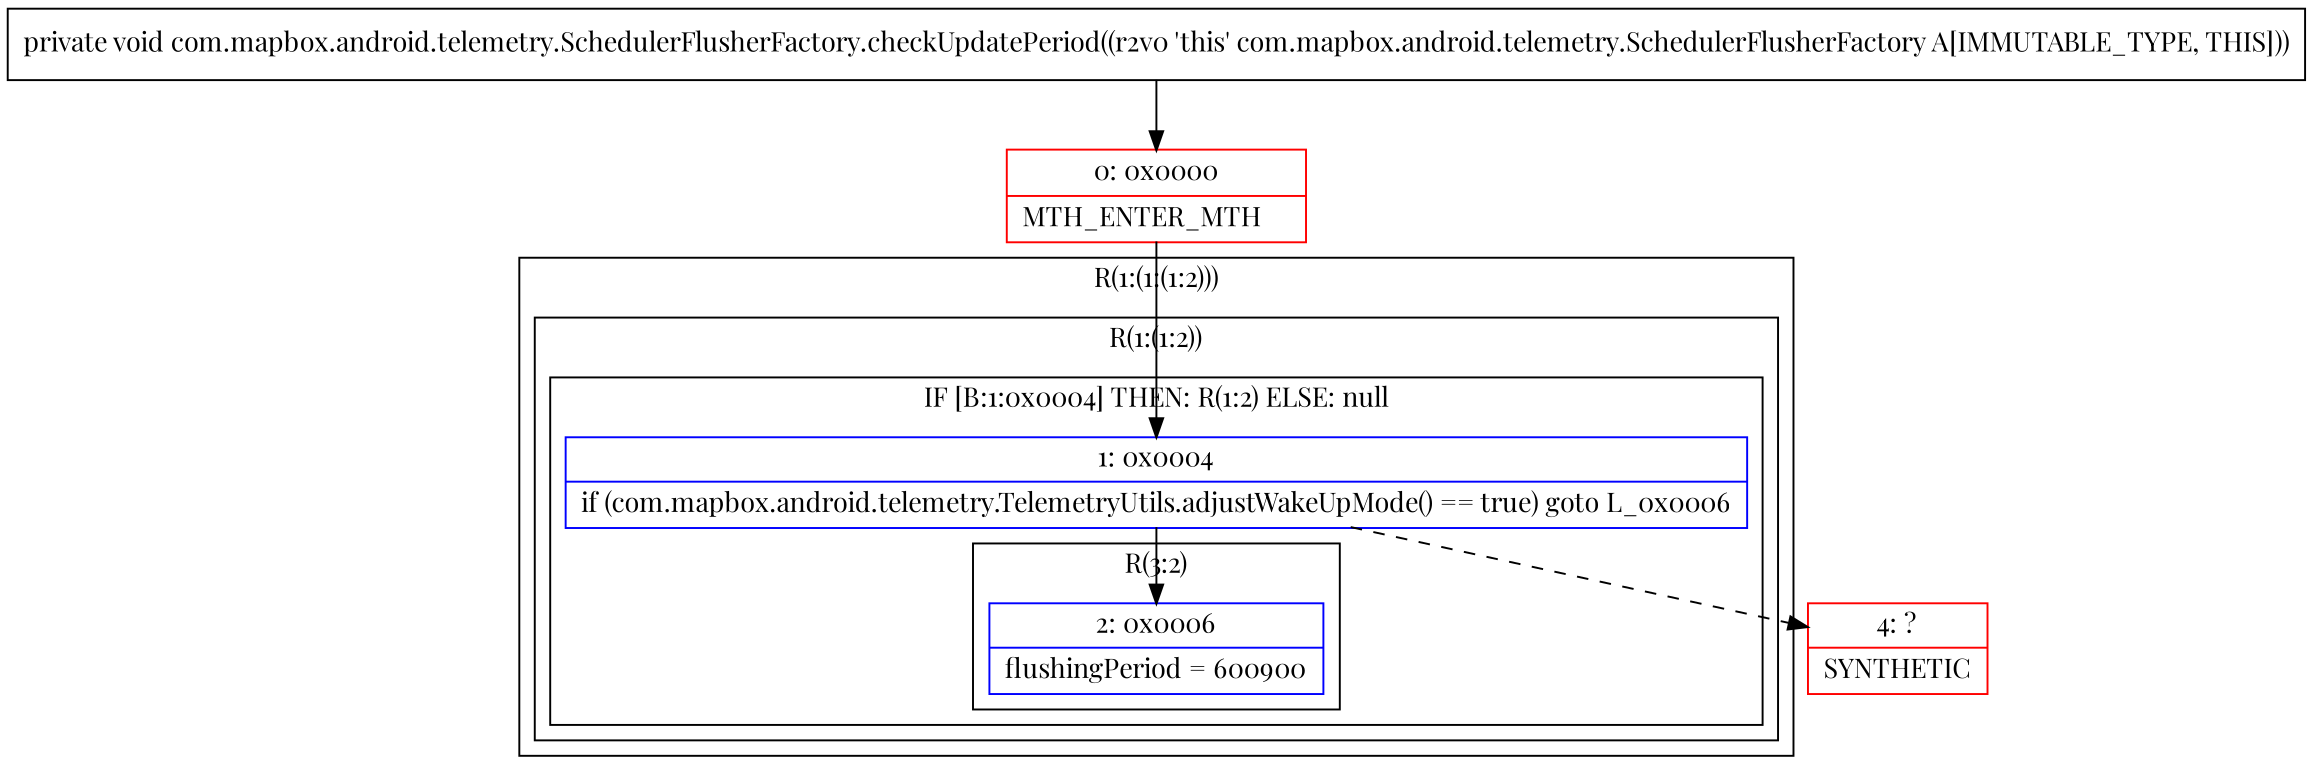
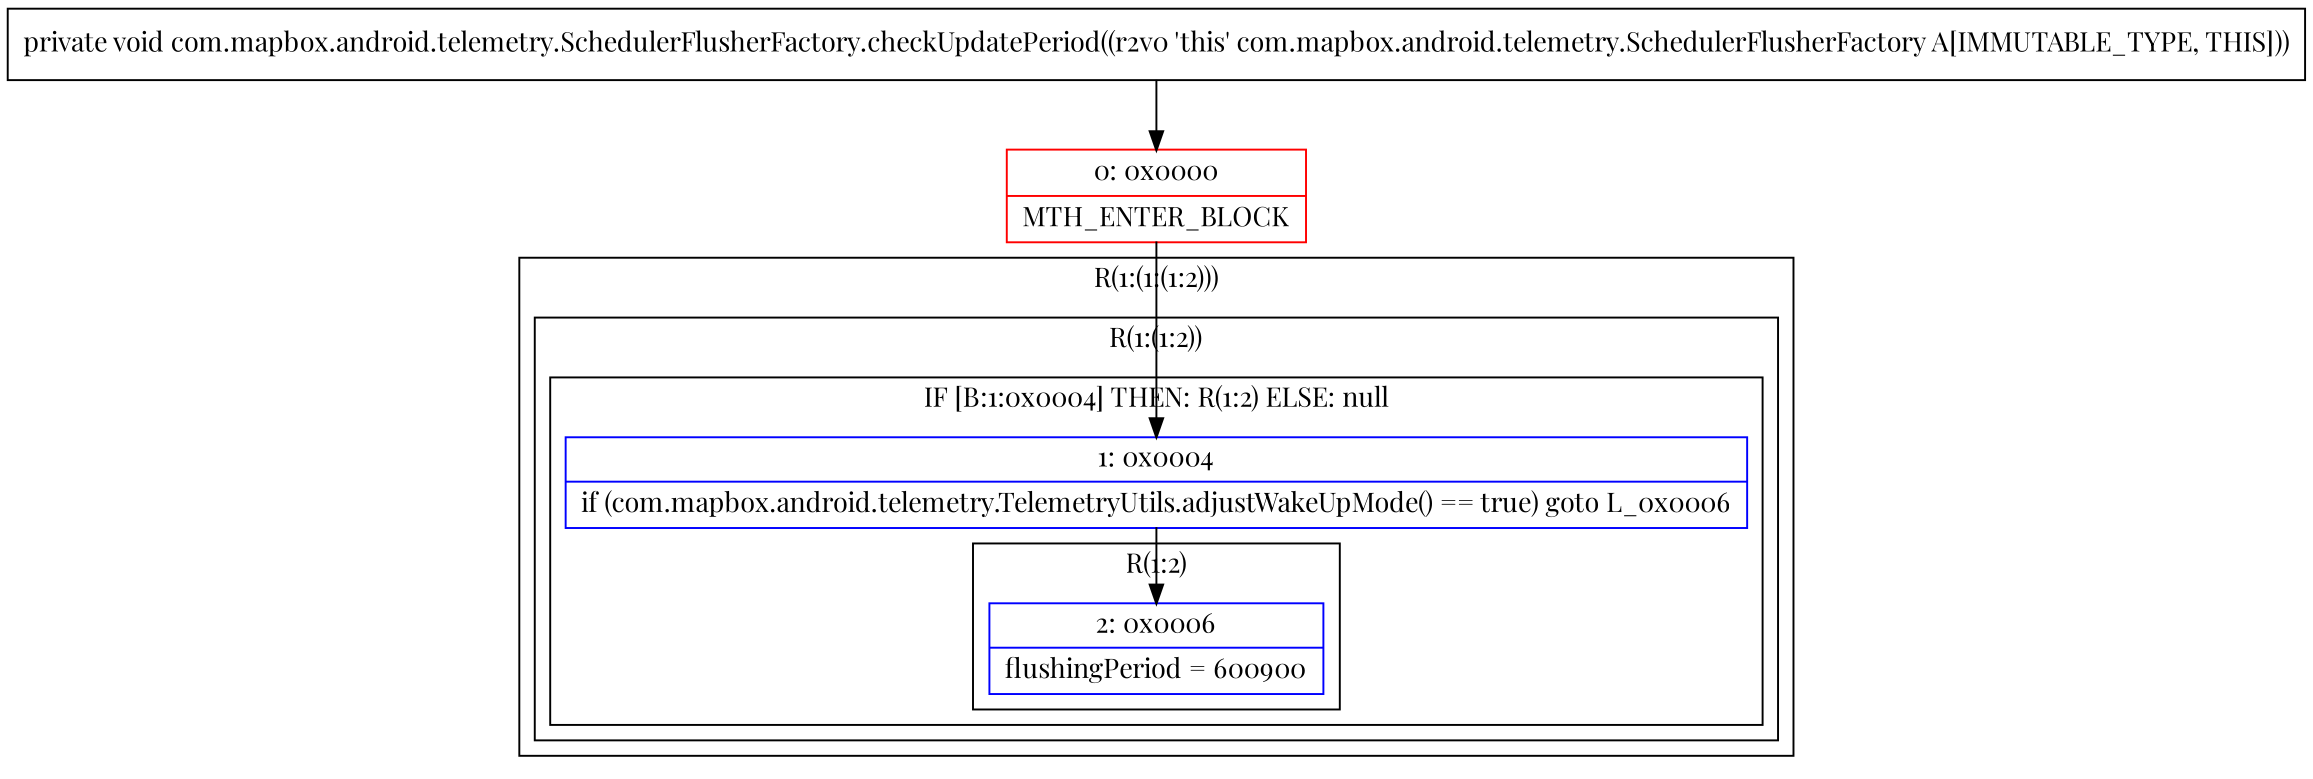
node "0: 0x0000": text "MTH_ENTER_MTH" -> "MTH_ENTER_BLOCK"
cluster "R(3:2)": label "R(3:2)" -> "R(1:2)"
node "4: ?": removed
